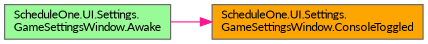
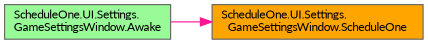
node "ScheduleOne.UI.Settings. GameSettingsWindow.ConsoleToggled": label "ScheduleOne.UI.Settings. GameSettingsWindow.ConsoleToggled" -> "ScheduleOne.UI.Settings. GameSettingsWindow.ScheduleOne"
